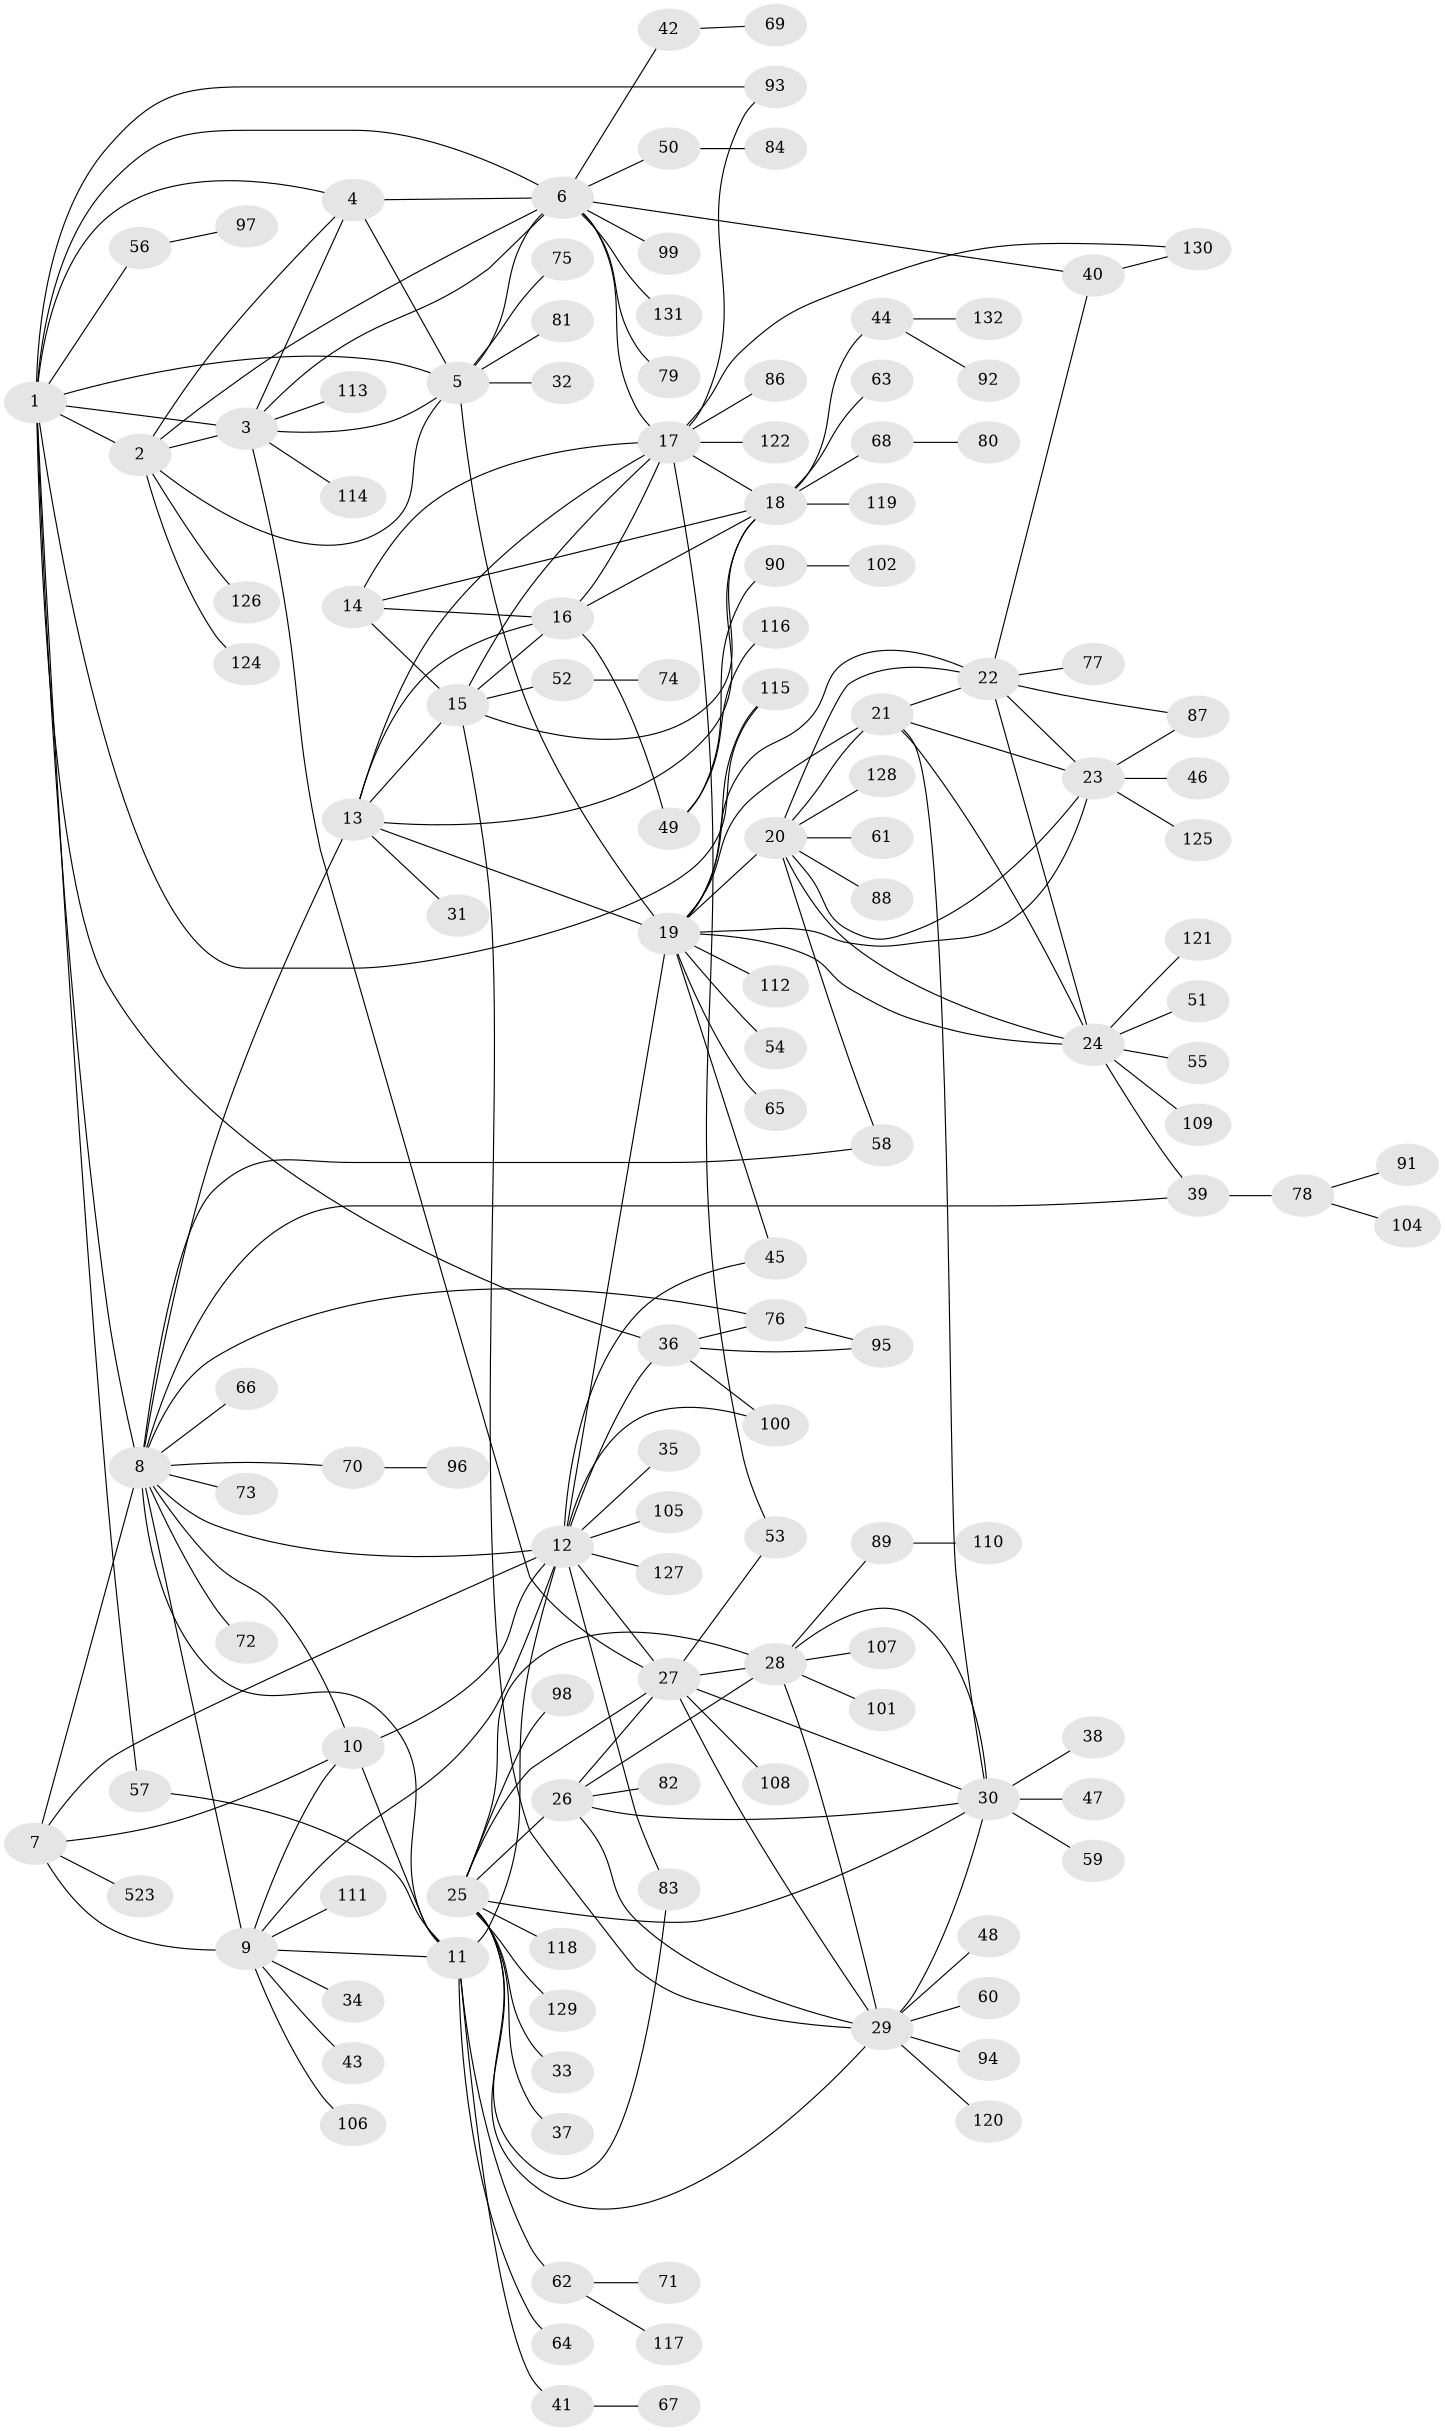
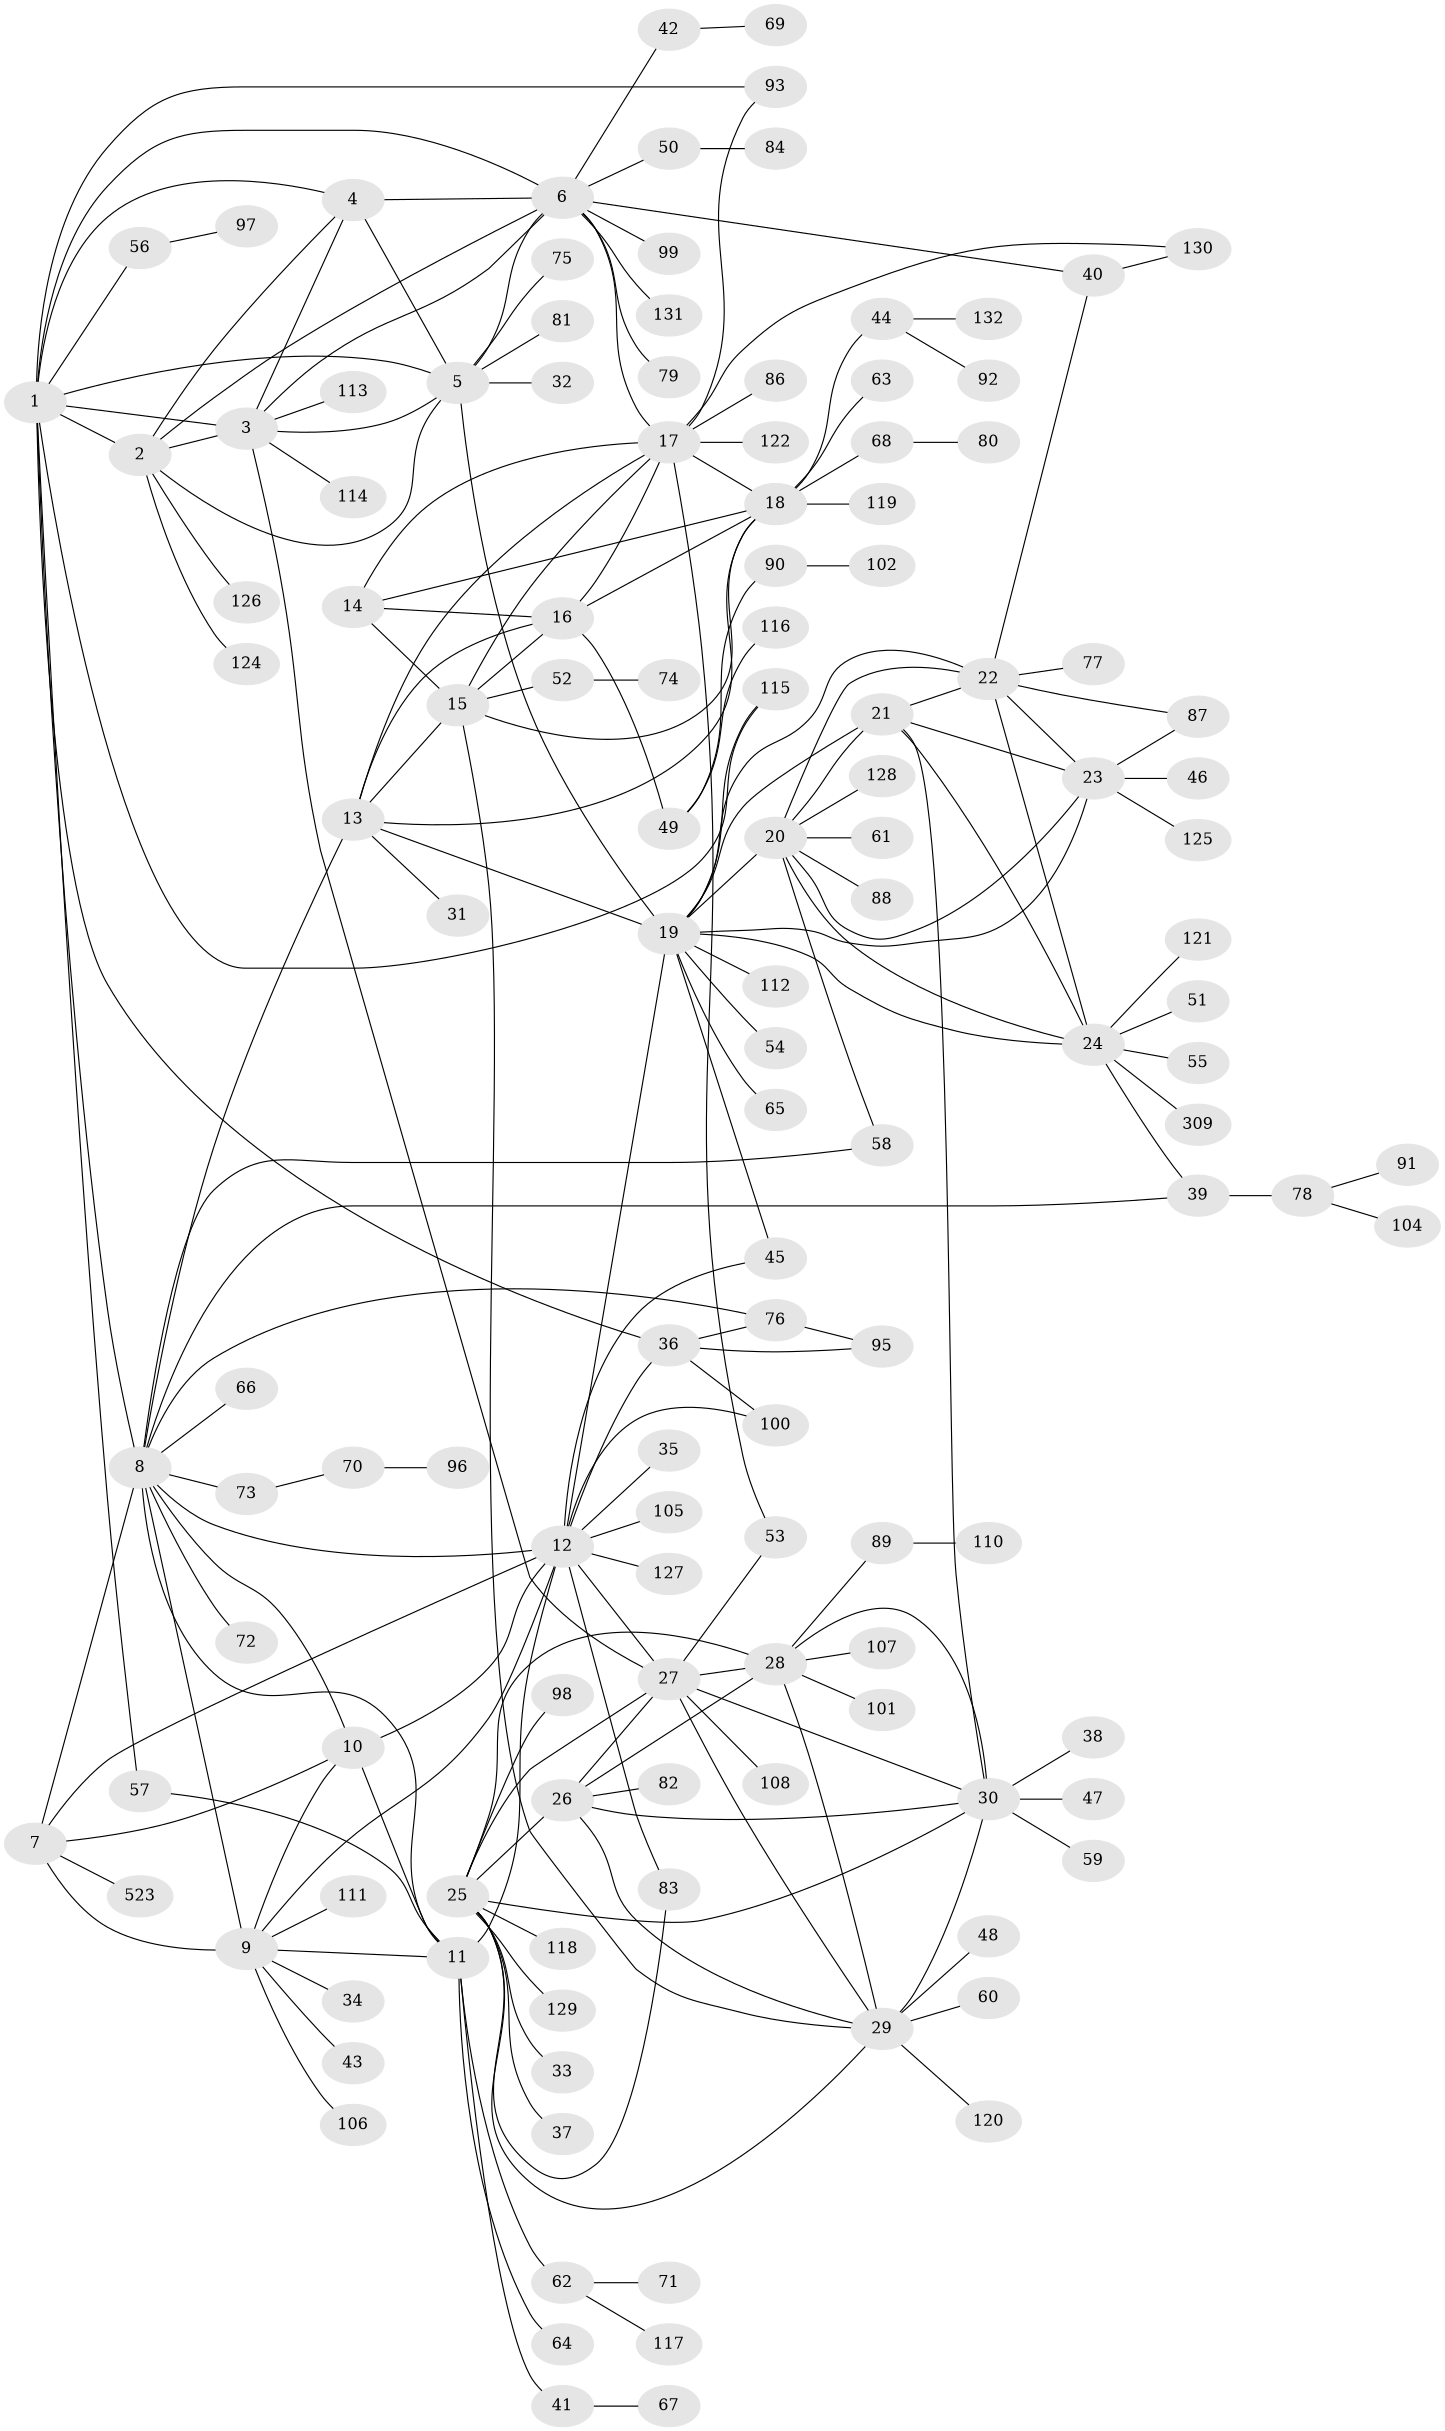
node "109": label "109" -> "309"
edge "8" -- "70": now "73" -- "70"
node "94": removed
